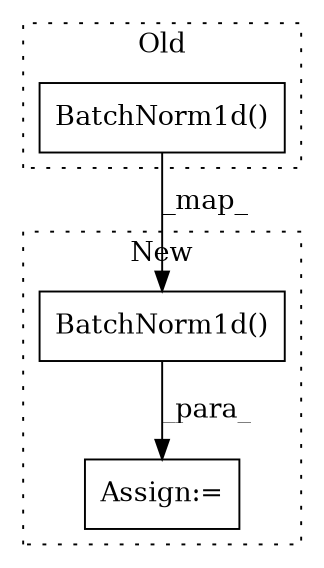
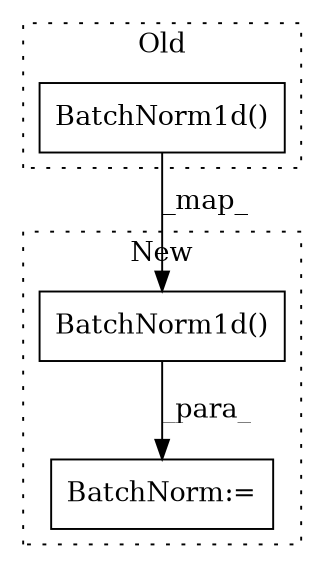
node "Assign:=": label "Assign:=" -> "BatchNorm:="
